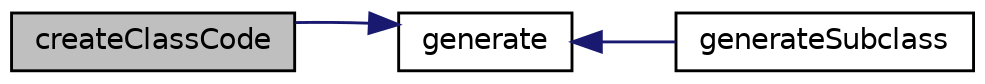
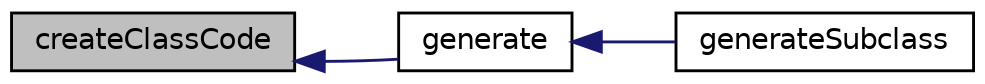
edge "createClassCode" -> "generate": reversed
